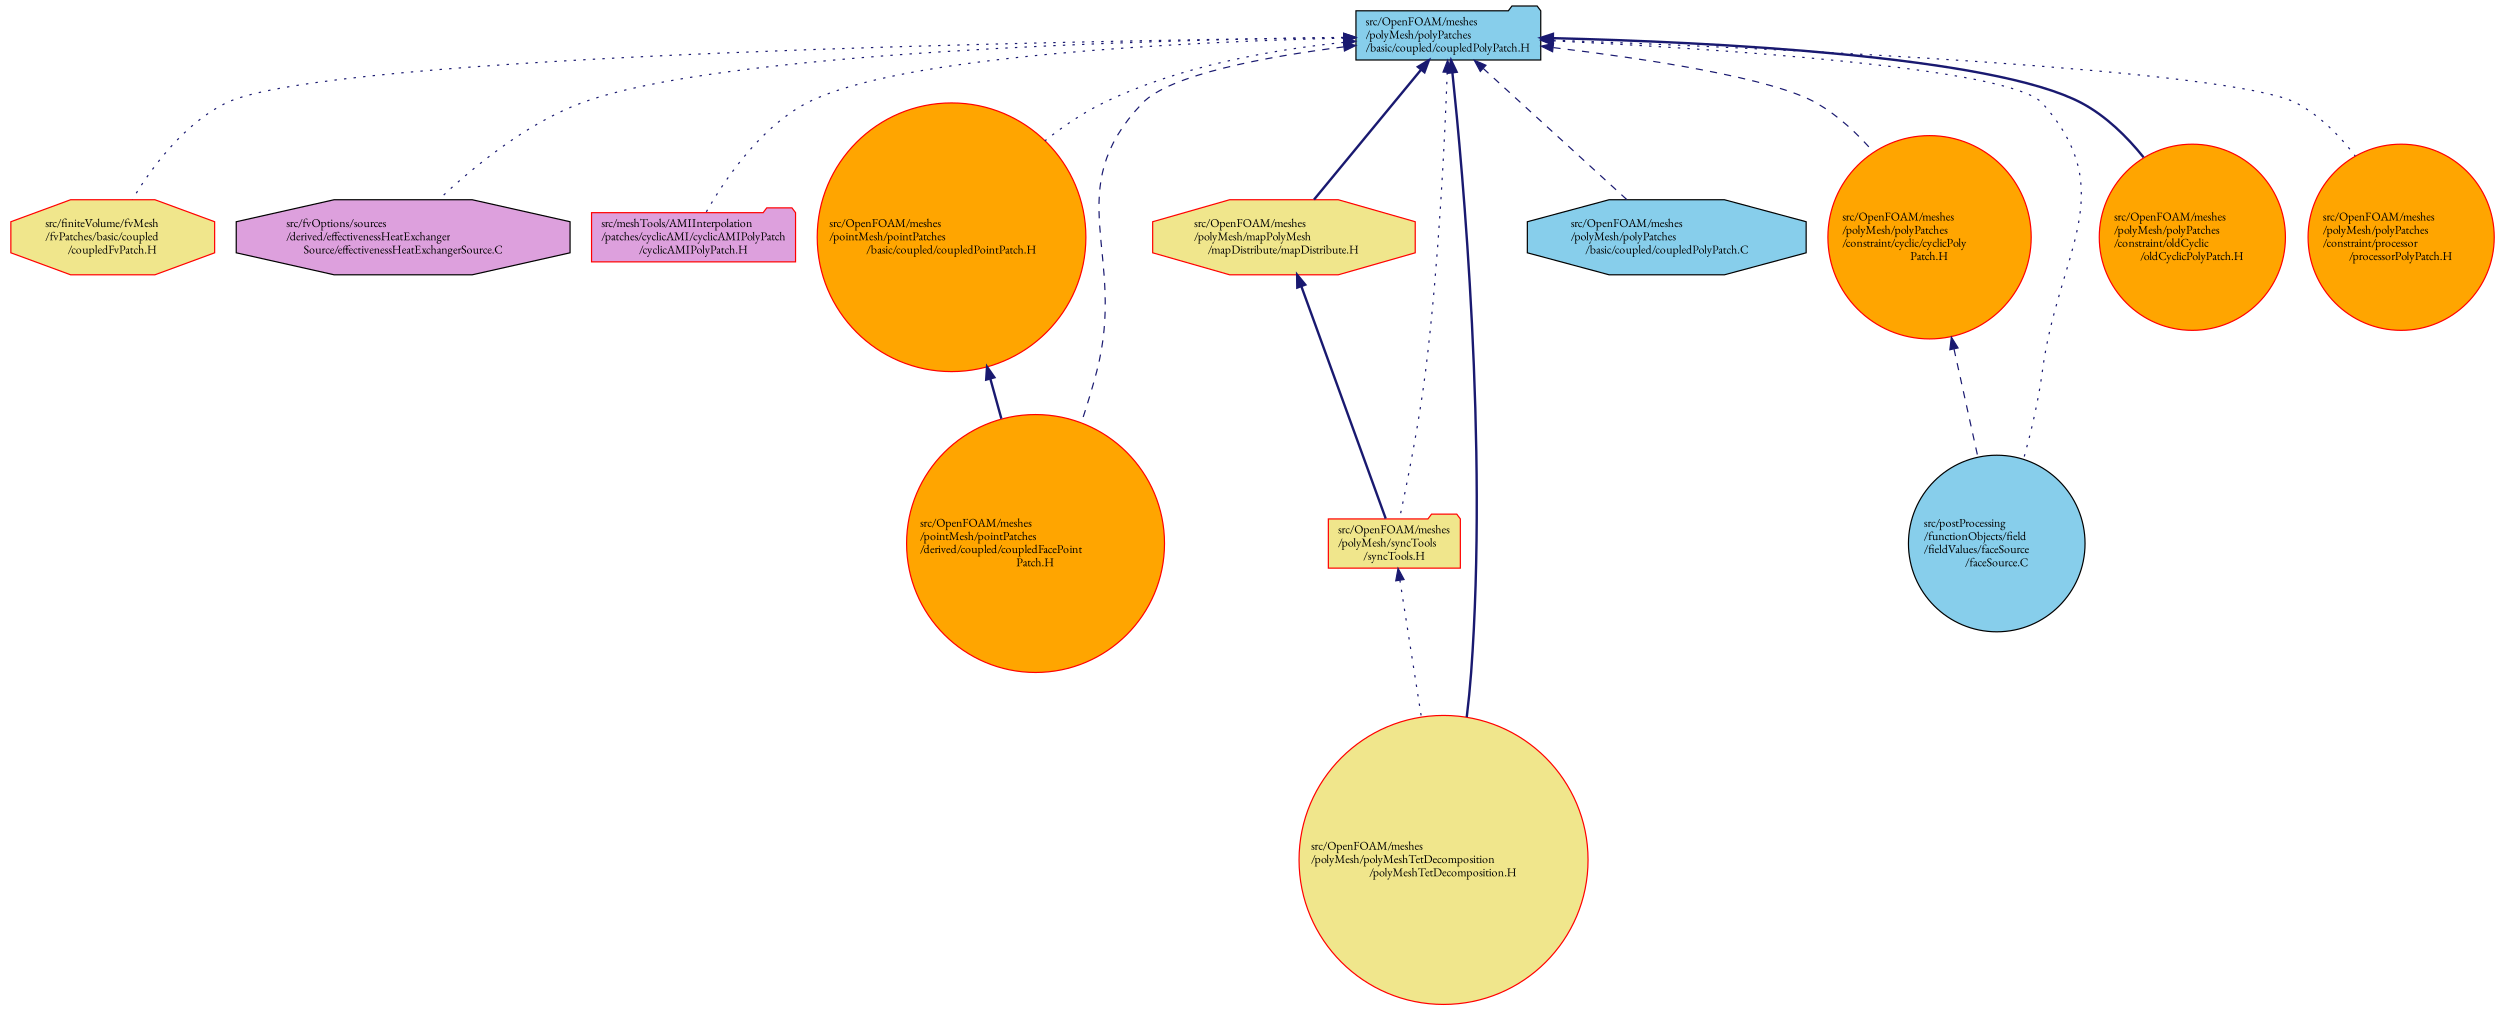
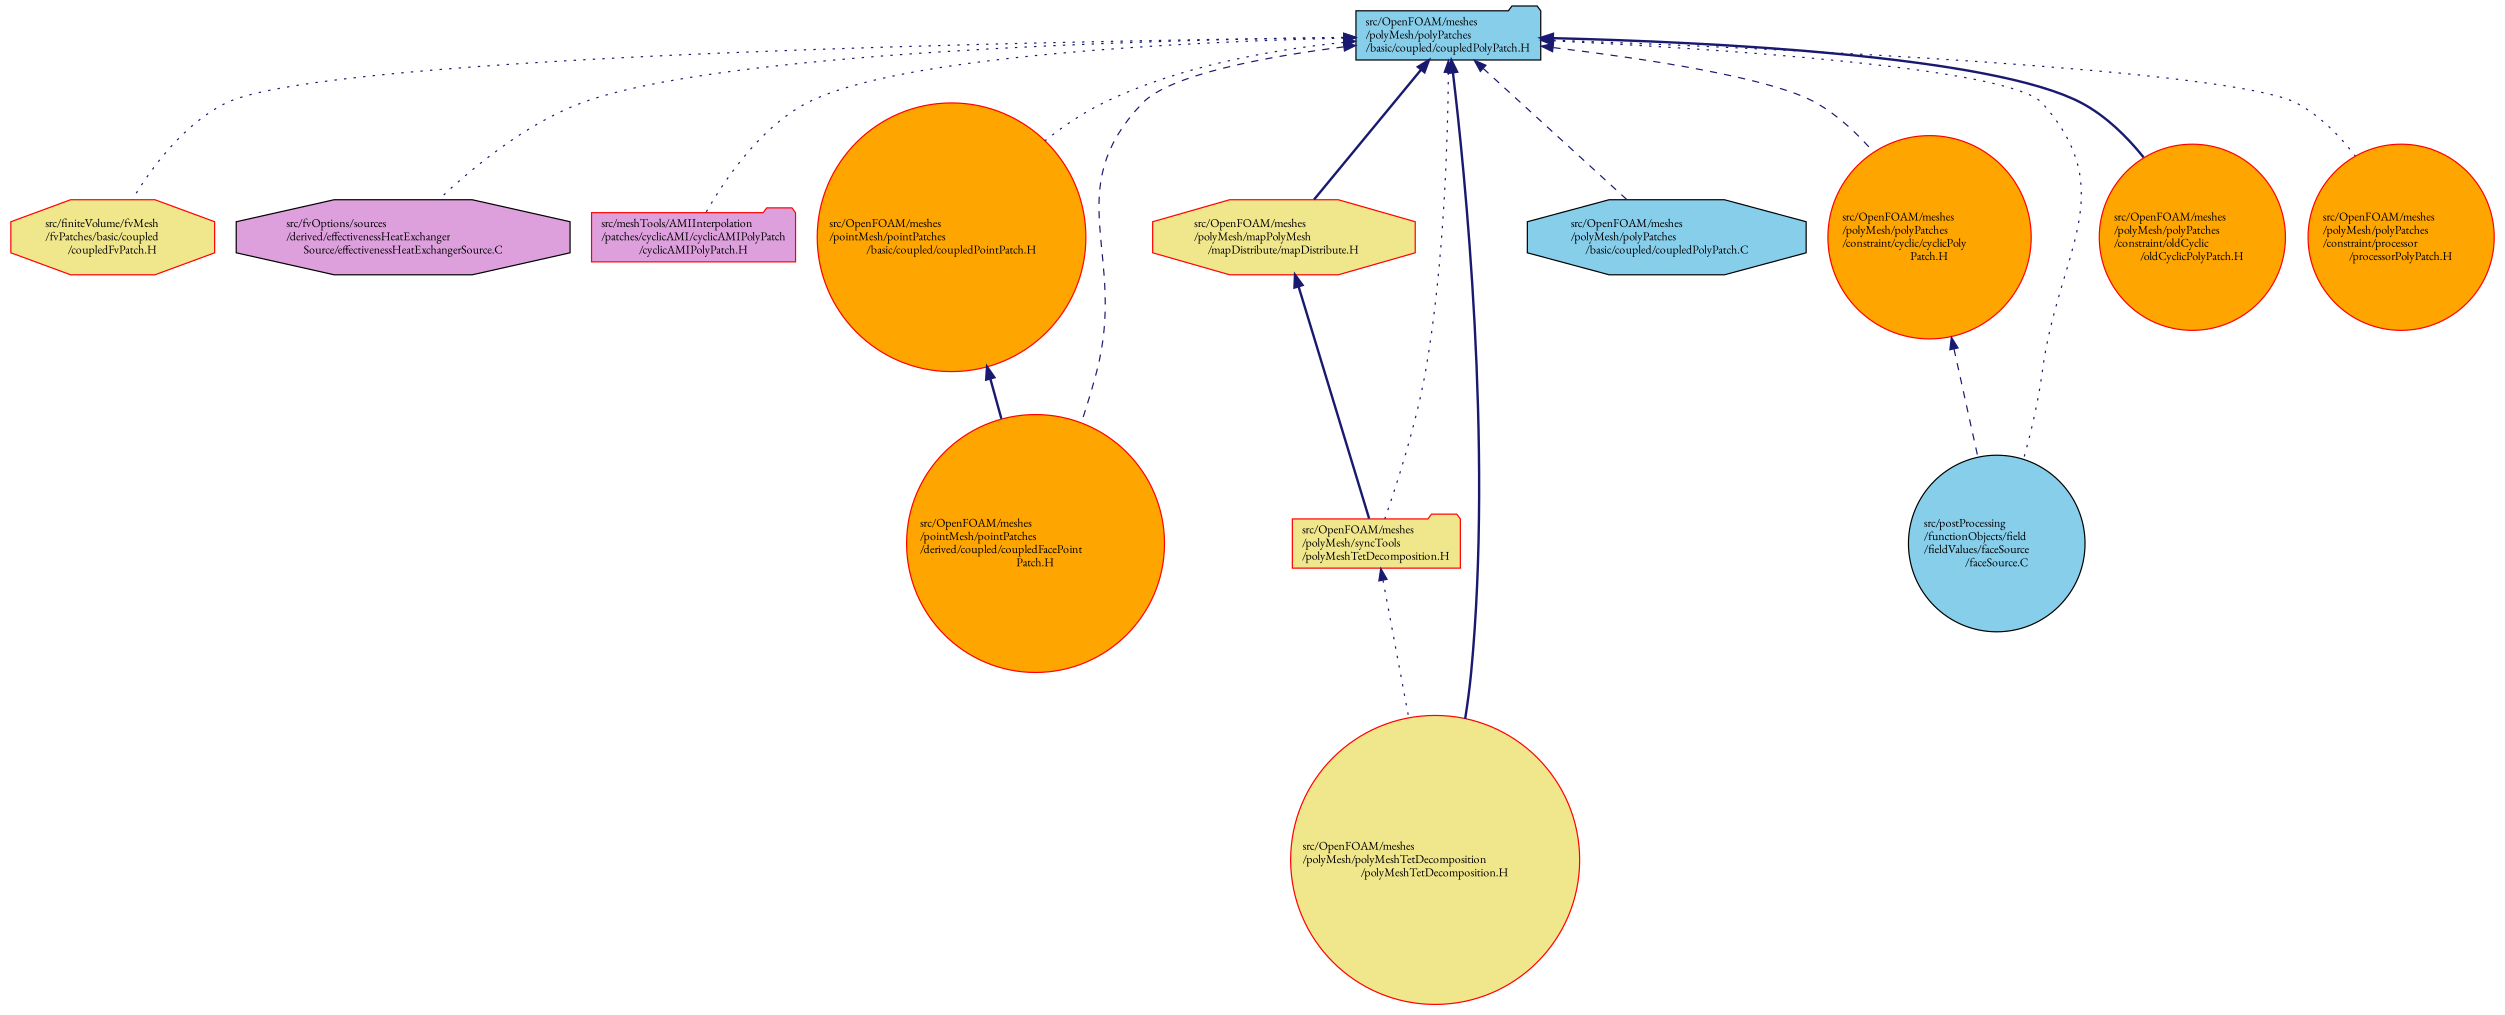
node "src/OpenFOAM/meshes /polyMesh/syncTools /syncTools.H": label "src/OpenFOAM/meshes /polyMesh/syncTools /syncTools.H" -> "src/OpenFOAM/meshes /polyMesh/syncTools /polyMeshTetDecomposition.H"
